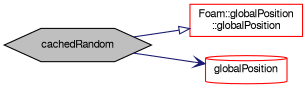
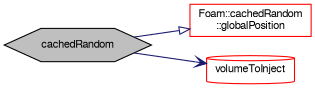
node "Foam::globalPosition ::globalPosition": label "Foam::globalPosition ::globalPosition" -> "Foam::cachedRandom ::globalPosition"
node "globalPosition": label "globalPosition" -> "volumeToInject"
